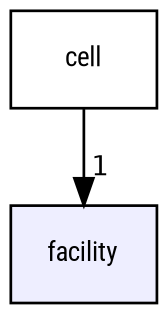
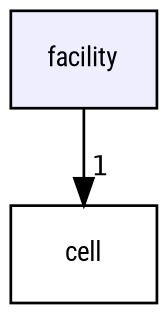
edge "cell" -> "facility": reversed
